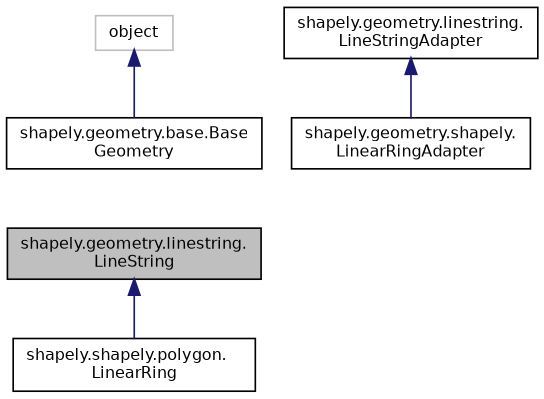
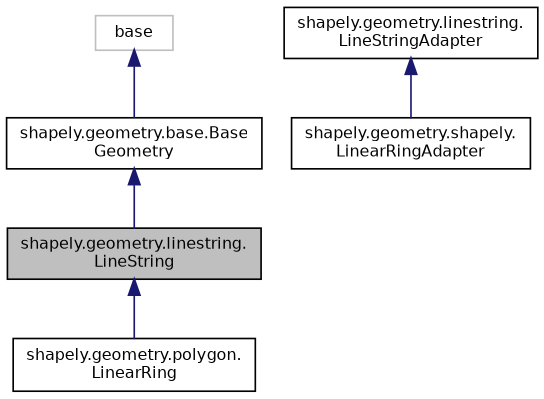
node "object": label "object" -> "base"
edge "shapely.geometry.linestring. LineString" -> "shapely.geometry.base.Base Geometry": added
node "shapely.shapely.polygon. LinearRing": label "shapely.shapely.polygon. LinearRing" -> "shapely.geometry.polygon. LinearRing"
